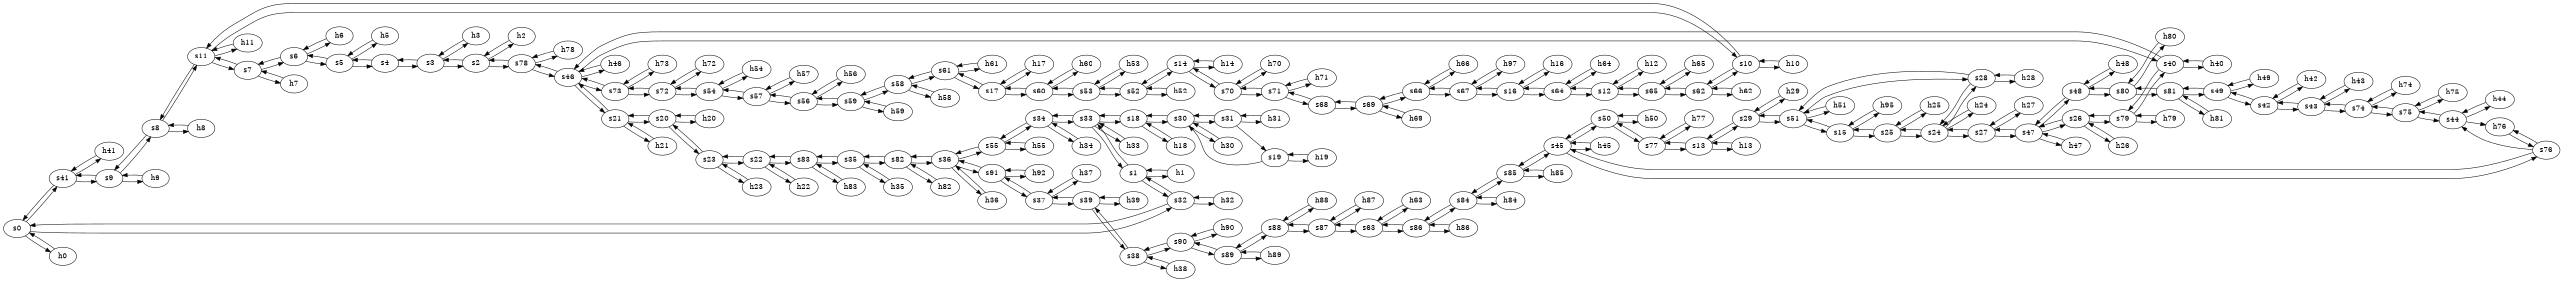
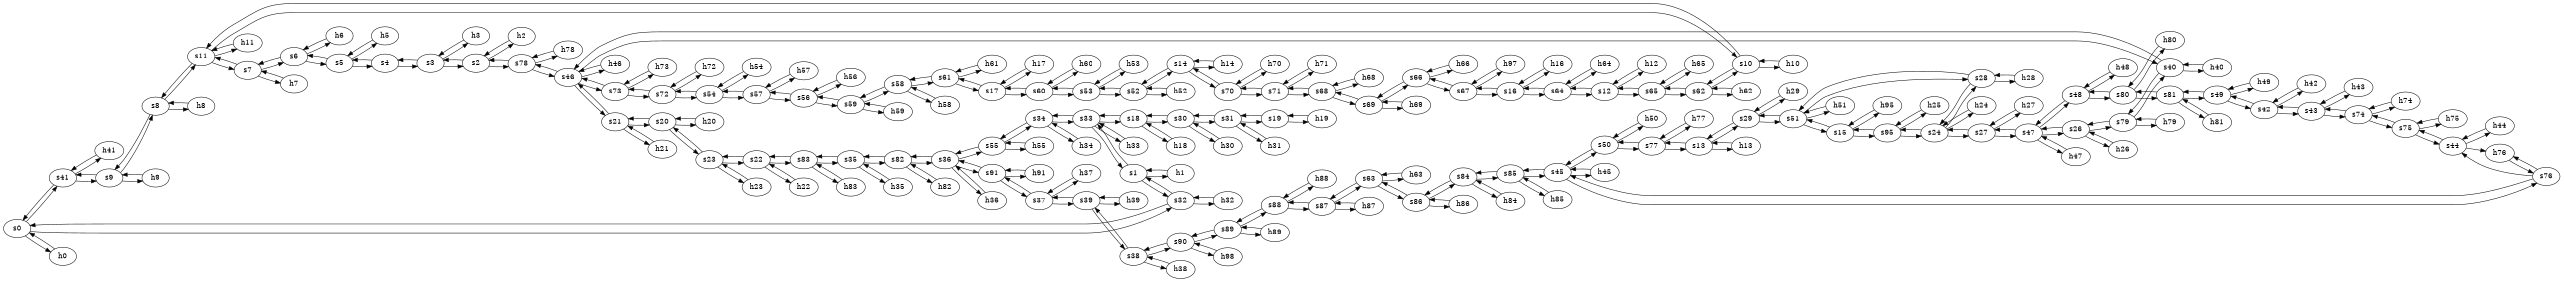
node "h68": added
node "s25": label "s25" -> "s95"
edge "s19" -> "s30": now "s19" -> "s31"
node "h92": label "h92" -> "h91"
node "h90": label "h90" -> "h98"
